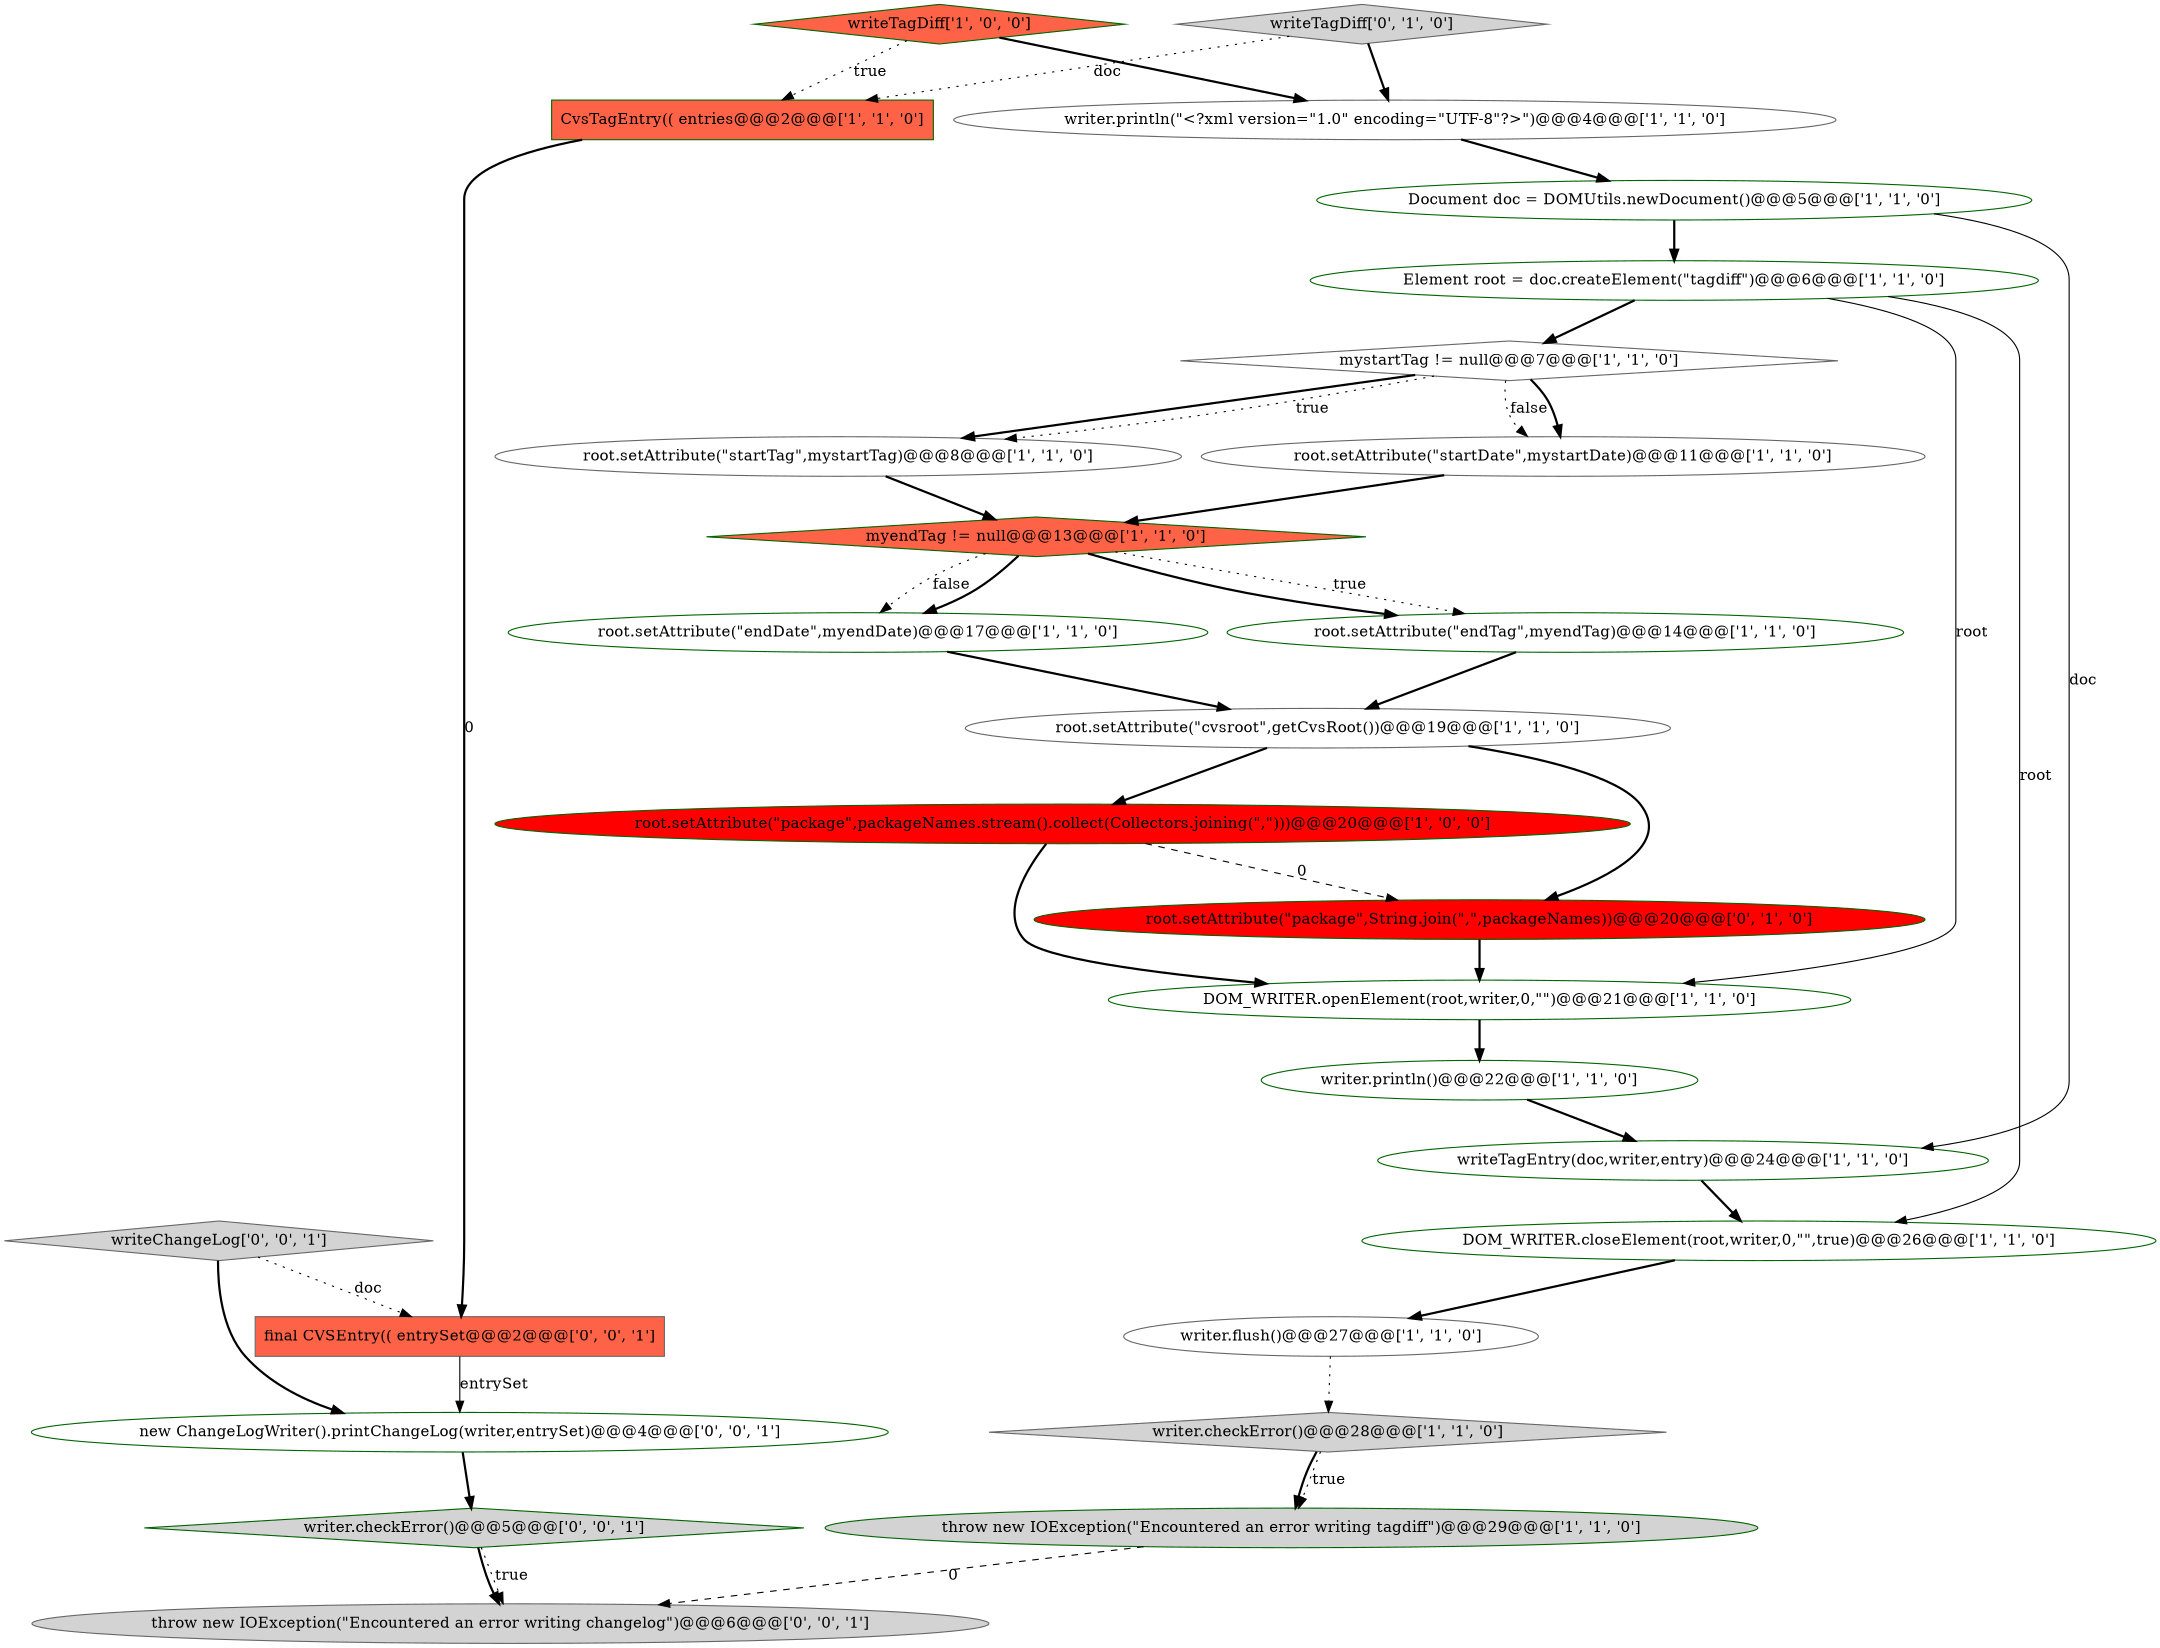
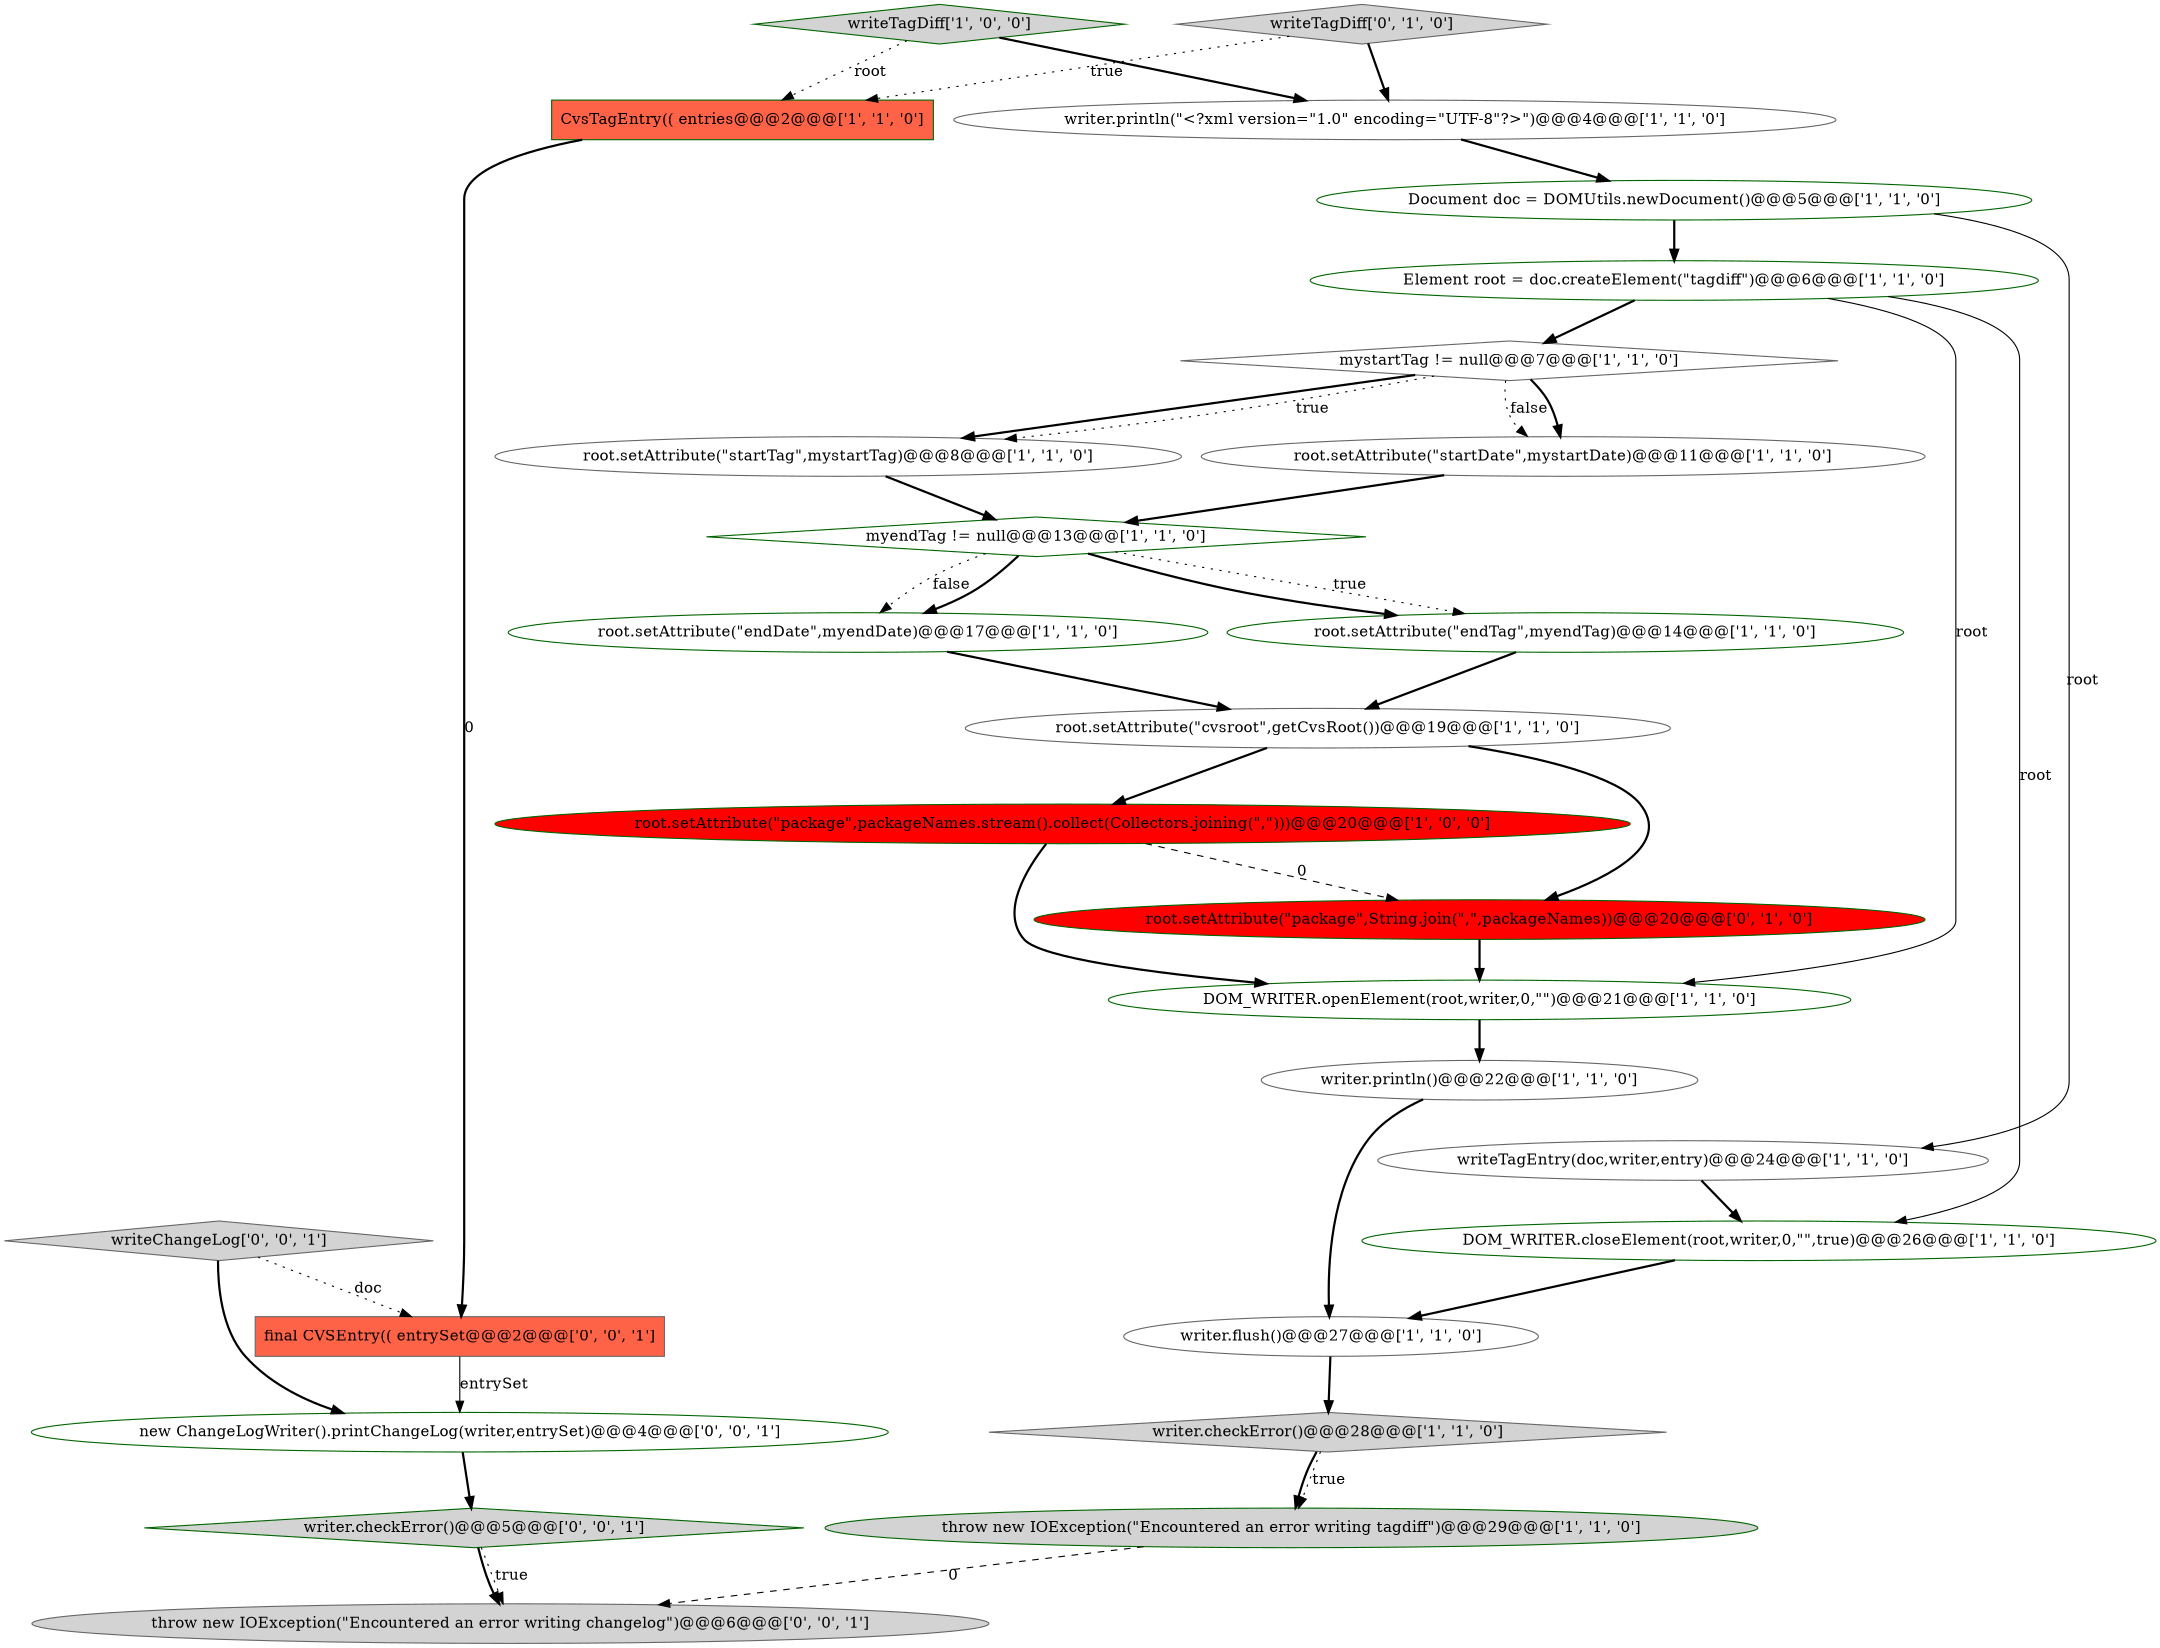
node "writeTagDiff['1', '0', '0']": fillcolor tomato -> lightgray
edge "writeTagDiff['1', '0', '0']" -> "CvsTagEntry(( entries@@@2@@@['1', '1', '0']": label "true" -> "root"
edge "writeTagDiff['0', '1', '0']" -> "CvsTagEntry(( entries@@@2@@@['1', '1', '0']": label "doc" -> "true"
node "myendTag != null@@@13@@@['1', '1', '0']": fillcolor tomato -> white
edge "Document doc = DOMUtils.newDocument()@@@5@@@['1', '1', '0']" -> "writeTagEntry(doc,writer,entry)@@@24@@@['1', '1', '0']": label "doc" -> "root"
node "writer.println()@@@22@@@['1', '1', '0']": color darkgreen -> gray40
edge "writer.println()@@@22@@@['1', '1', '0']" -> "writeTagEntry(doc,writer,entry)@@@24@@@['1', '1', '0']": now "writer.println()@@@22@@@['1', '1', '0']" -> "writer.flush()@@@27@@@['1', '1', '0']"
node "writeTagEntry(doc,writer,entry)@@@24@@@['1', '1', '0']": color darkgreen -> gray40
edge "writer.flush()@@@27@@@['1', '1', '0']" -> "writer.checkError()@@@28@@@['1', '1', '0']": style dotted -> bold
